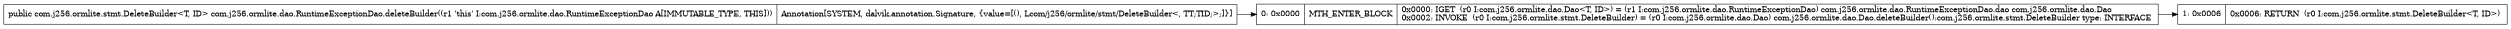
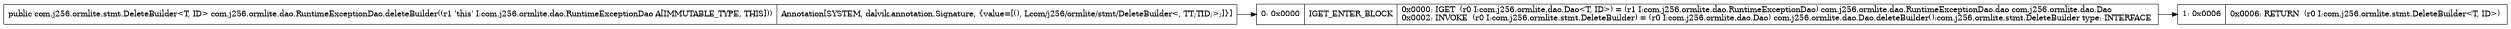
node "0: 0x0000": text "MTH_ENTER_BLOCK" -> "IGET_ENTER_BLOCK"
